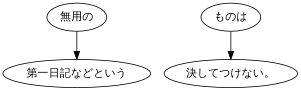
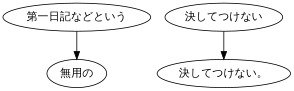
node "ものは": label "ものは" -> "決してつけない"
edge "無用の" -> "第一日記などという": reversed
